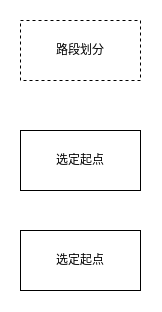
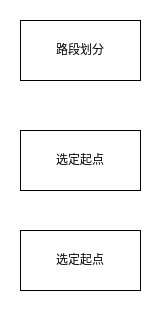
node "路段划分": style dashed -> solid
